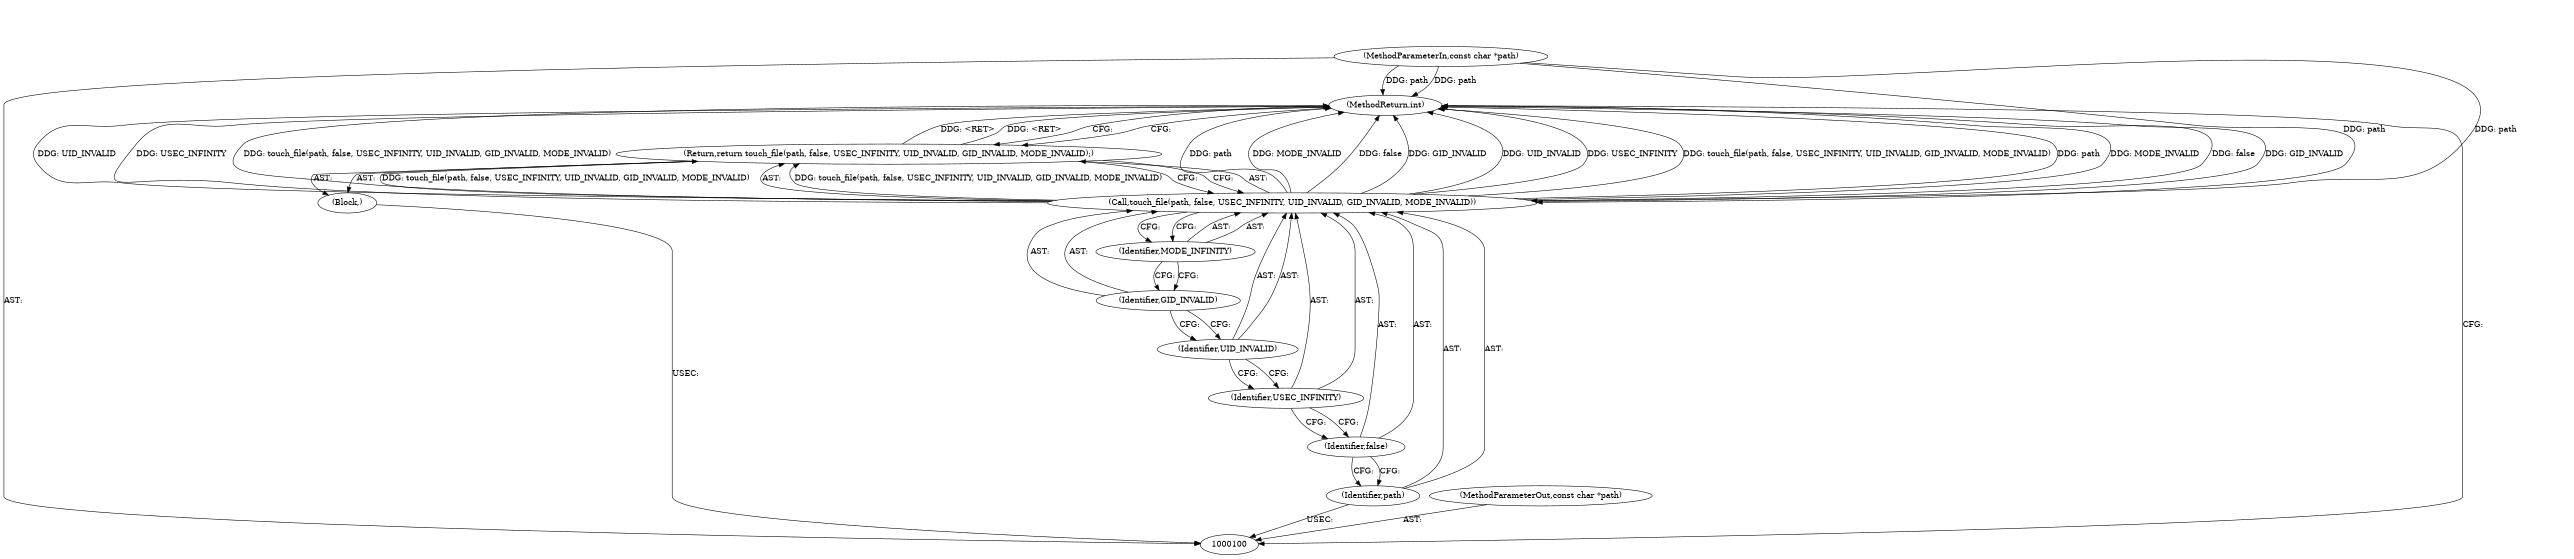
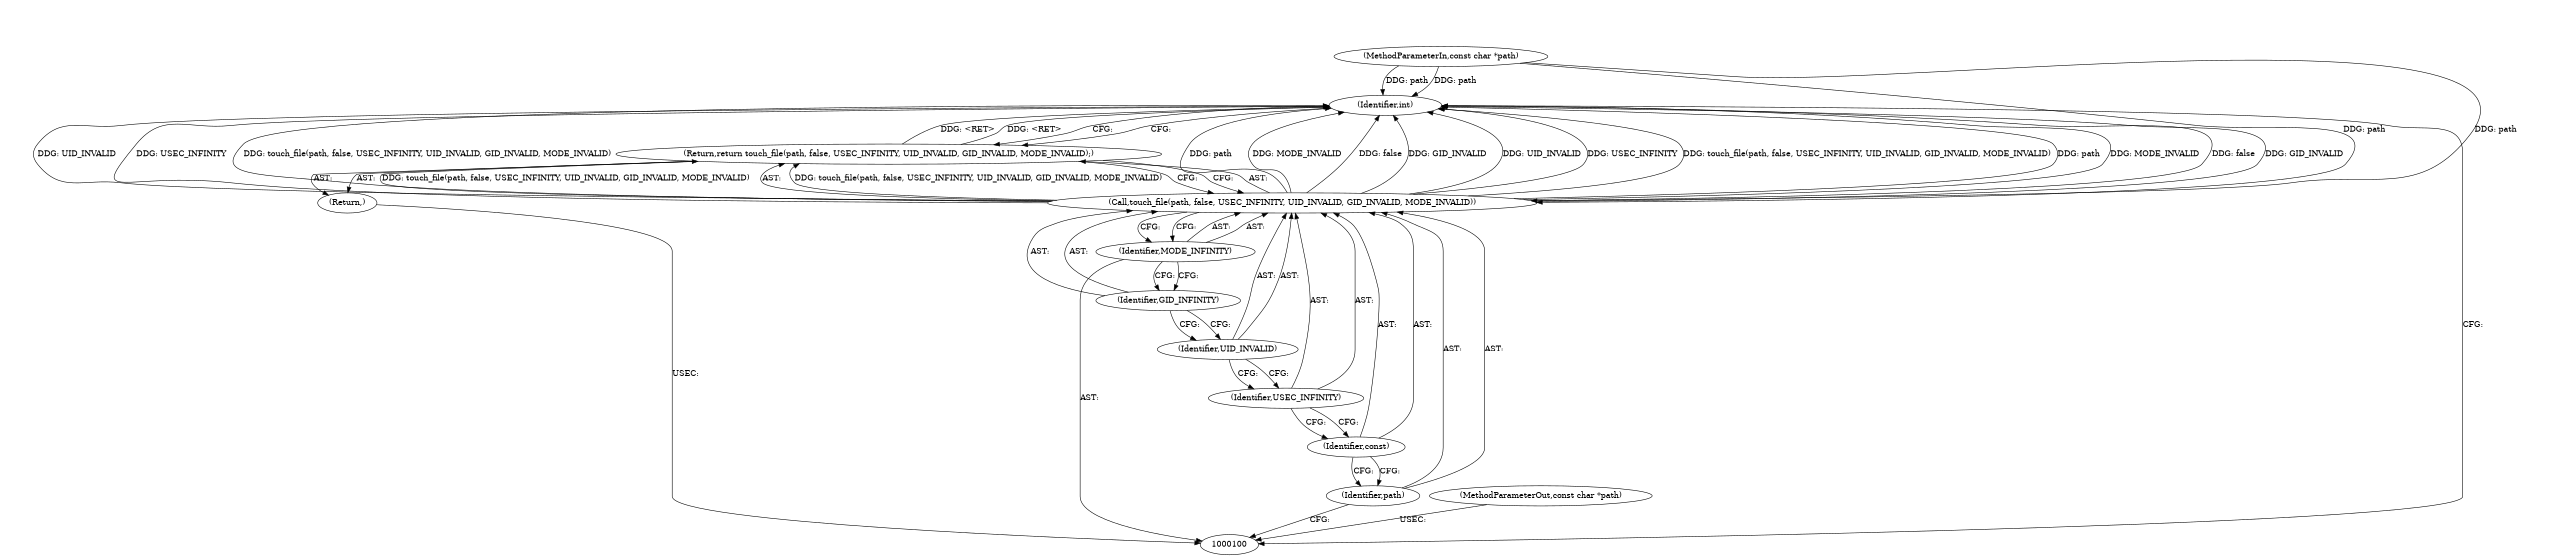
node "(MethodReturn,int)": label "(MethodReturn,int)" -> "(Identifier,int)"
node "(Block,)": label "(Block,)" -> "(Return,)"
edge "(MethodParameterIn,const char *path)" -> "1000100": now "(Identifier,MODE_INFINITY)" -> "1000100"
node "(Identifier,GID_INVALID)": label "(Identifier,GID_INVALID)" -> "(Identifier,GID_INFINITY)"
node "(Identifier,false)": label "(Identifier,false)" -> "(Identifier,const)"
edge "(Identifier,path)" -> "1000100": label "USEC: " -> "CFG: "
edge "(MethodParameterOut,const char *path)" -> "1000100": label "AST: " -> "USEC: "
